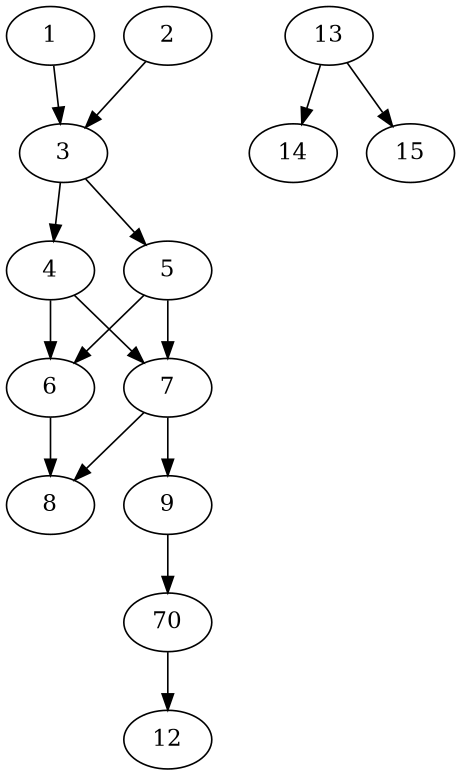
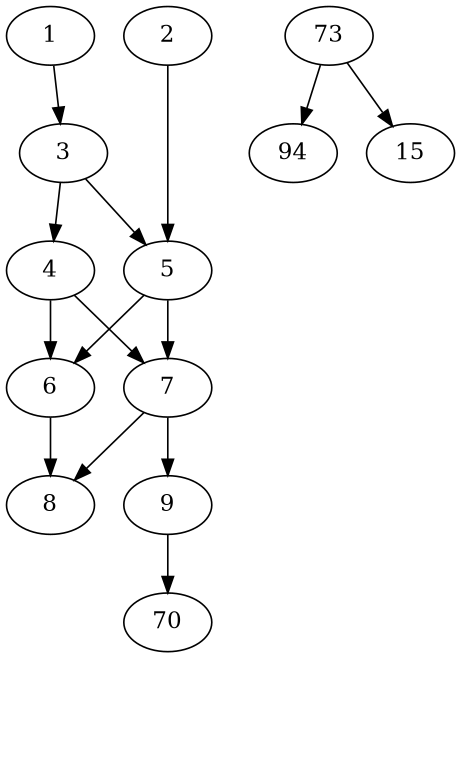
node "13": label "13" -> "73"
edge "2" -> "3": now "2" -> "5"
node "14": label "14" -> "94"
node "12": removed
